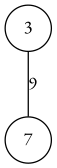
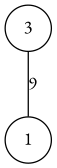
node "7": label "7" -> "1"
